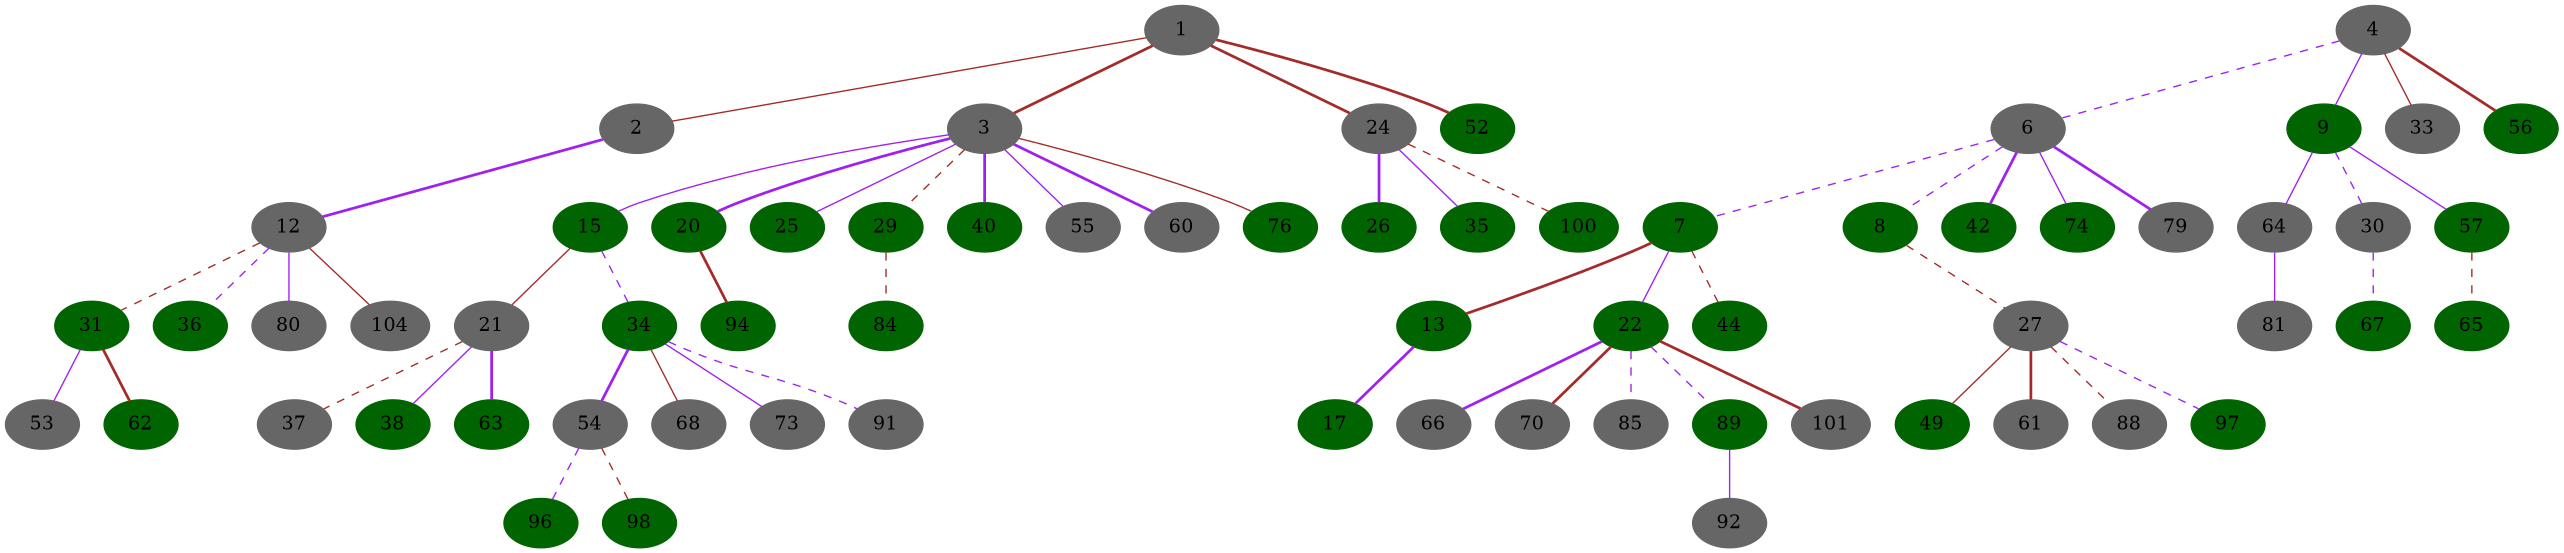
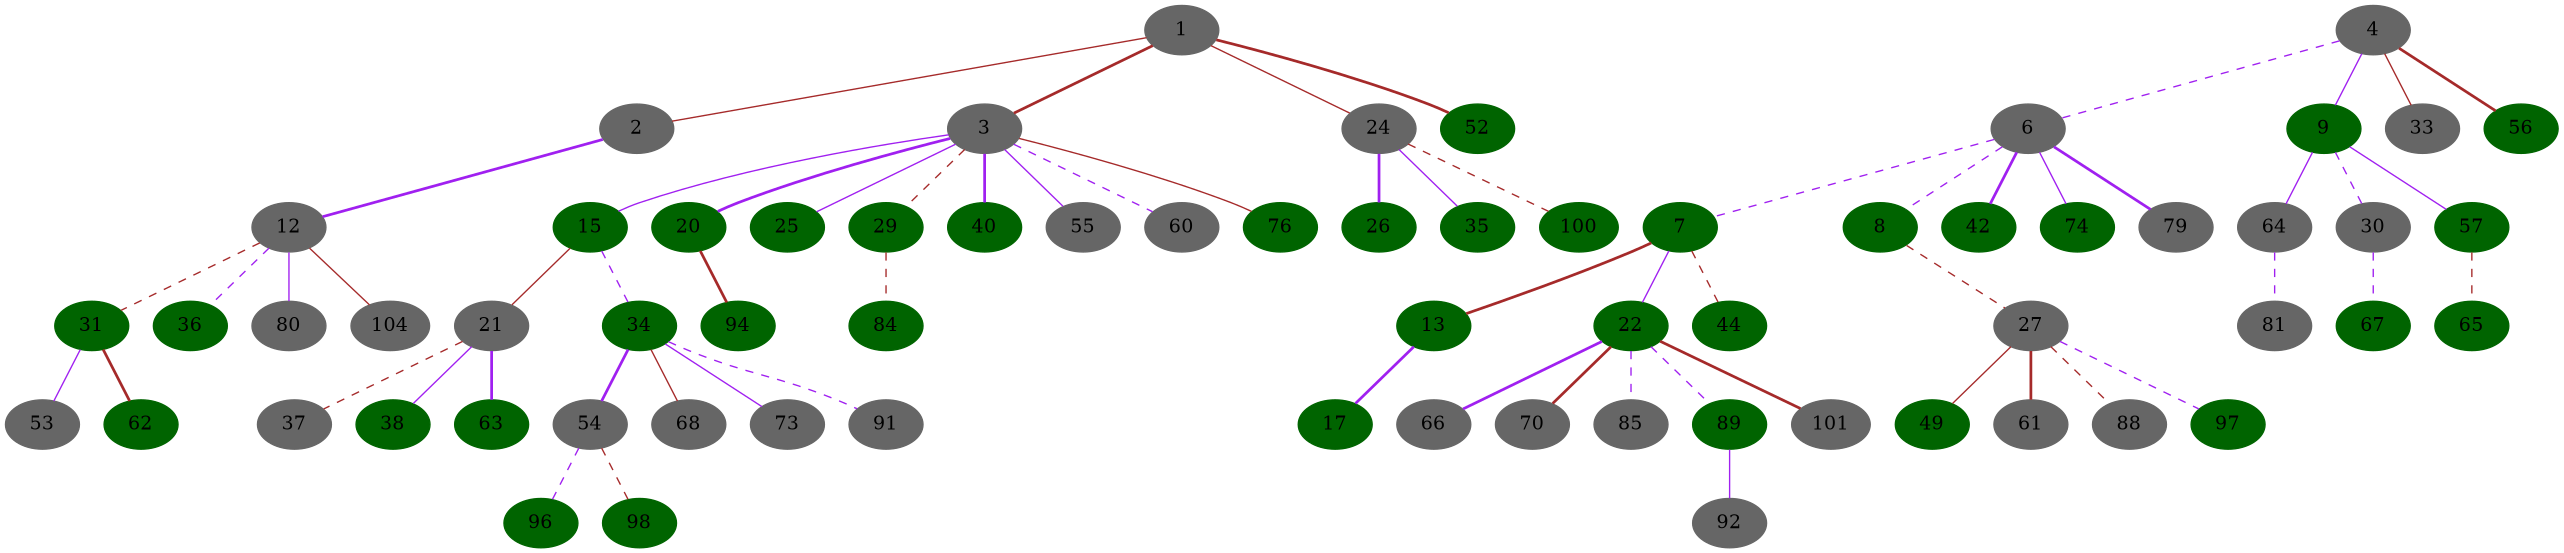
edge "1" -- "24": style bold -> solid
edge "3" -- "60": style bold -> dashed
edge "64" -- "81": style solid -> dashed
